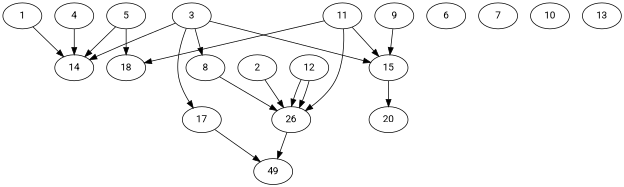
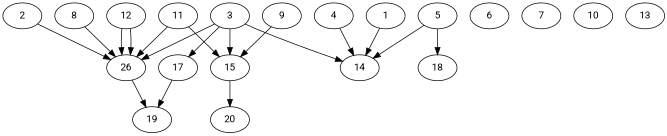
edge "3" -> "8": now "3" -> "26"
edge "11" -> "18": removed
node "49": label "49" -> "19"
